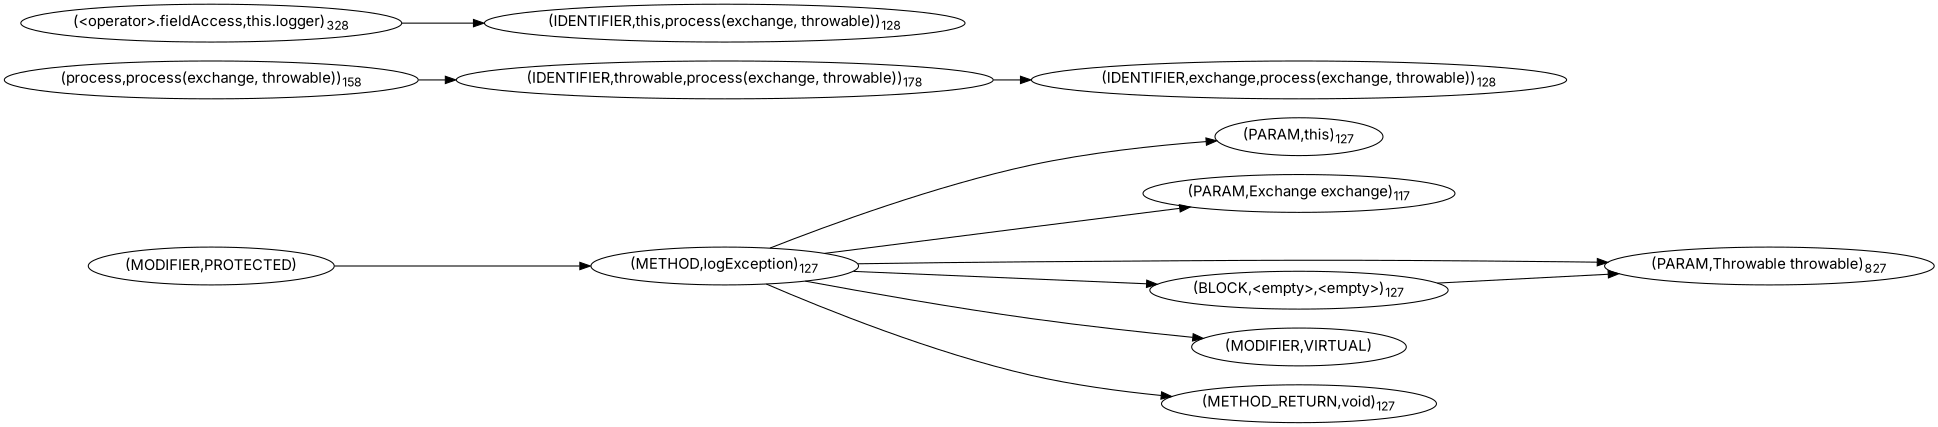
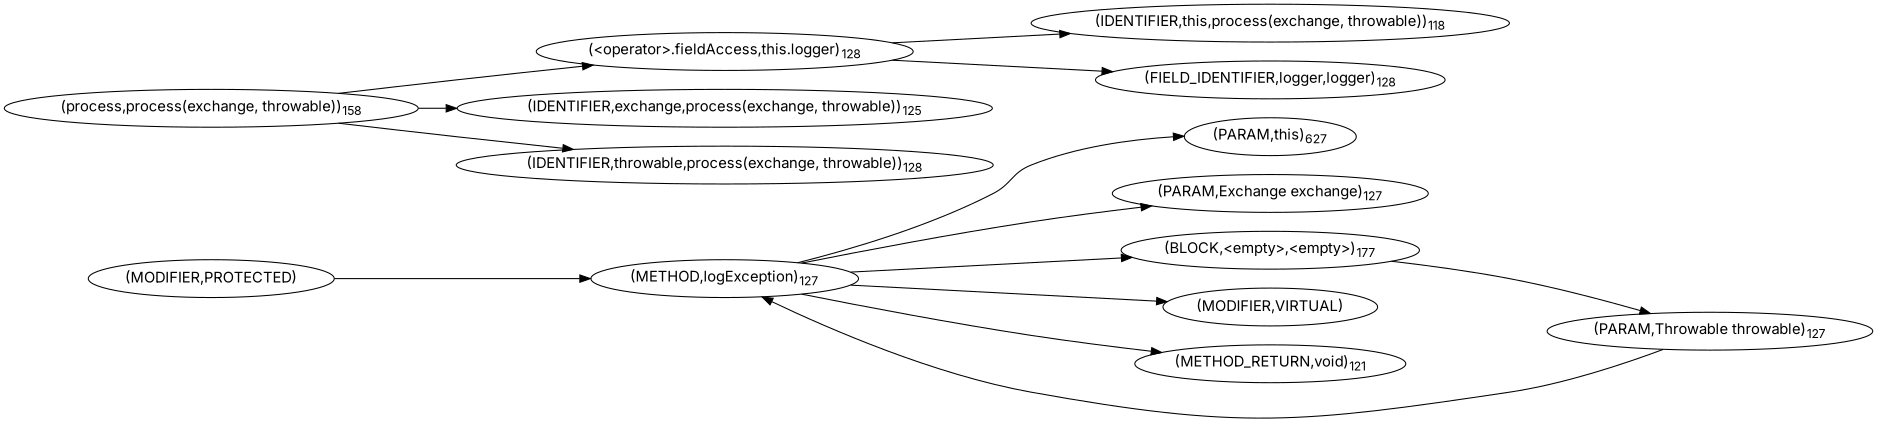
node "(<operator>.fieldAccess,this.logger)": text "328" -> "128"
node "(IDENTIFIER,this,process(exchange, throwable))": text "128" -> "118"
node "(IDENTIFIER,throwable,process(exchange, throwable))": text "178" -> "128"
node "(IDENTIFIER,exchange,process(exchange, throwable))": text "128" -> "125"
edge "(process,process(exchange, throwable))" -> "(<operator>.fieldAccess,this.logger)": added
edge "(IDENTIFIER,throwable,process(exchange, throwable))" -> "(IDENTIFIER,exchange,process(exchange, throwable))": now "(process,process(exchange, throwable))" -> "(IDENTIFIER,exchange,process(exchange, throwable))"
node "(FIELD_IDENTIFIER,logger,logger)": added
node "(PARAM,this)": text "127" -> "627"
node "(PARAM,Exchange exchange)": text "117" -> "127"
edge "(METHOD,logException)" -> "(PARAM,Throwable throwable)": reversed
node "(PARAM,Throwable throwable)": text "827" -> "127"
node "(BLOCK,<empty>,<empty>)": text "127" -> "177"
node "(METHOD_RETURN,void)": text "127" -> "121"
